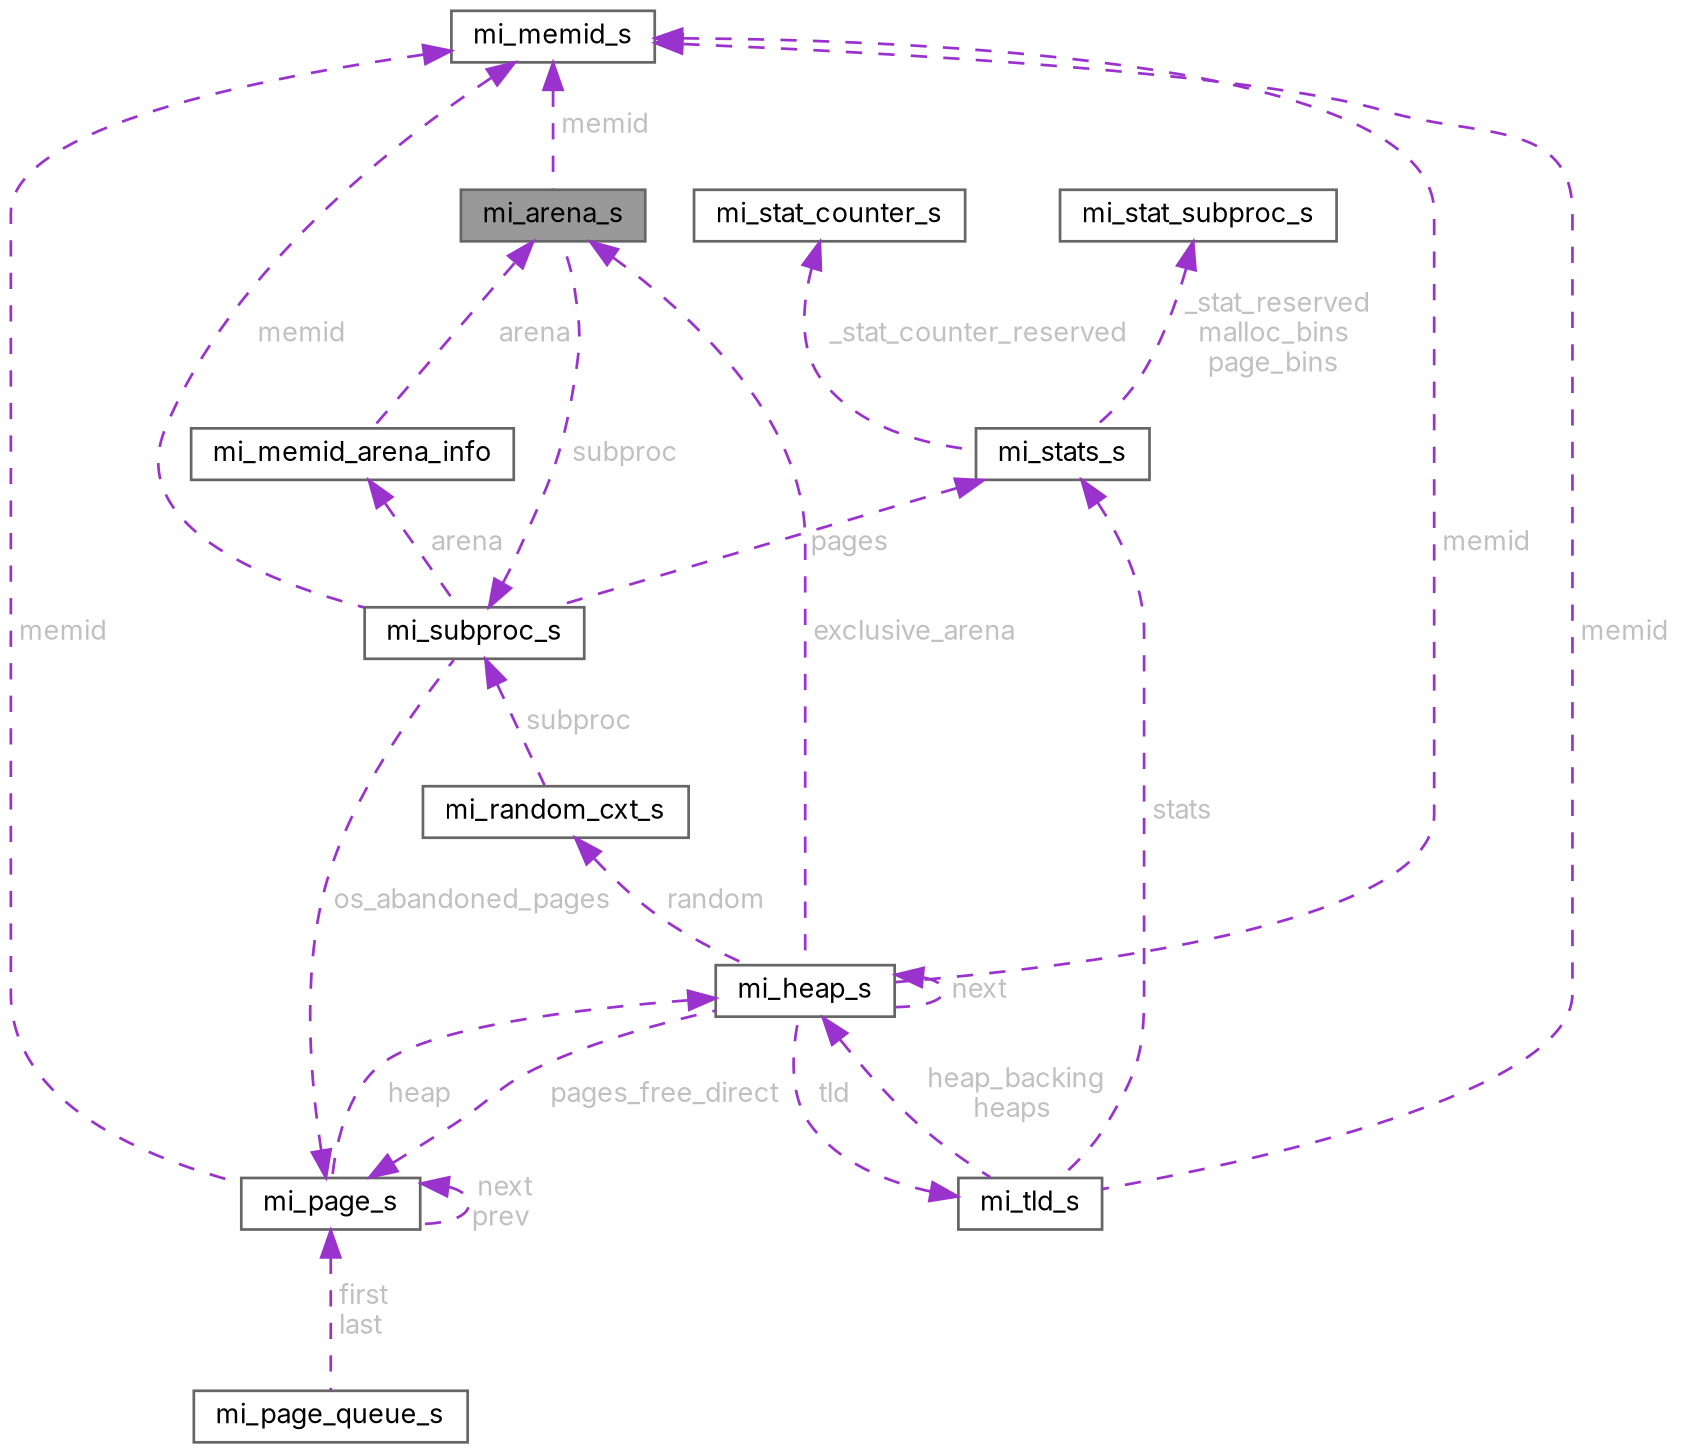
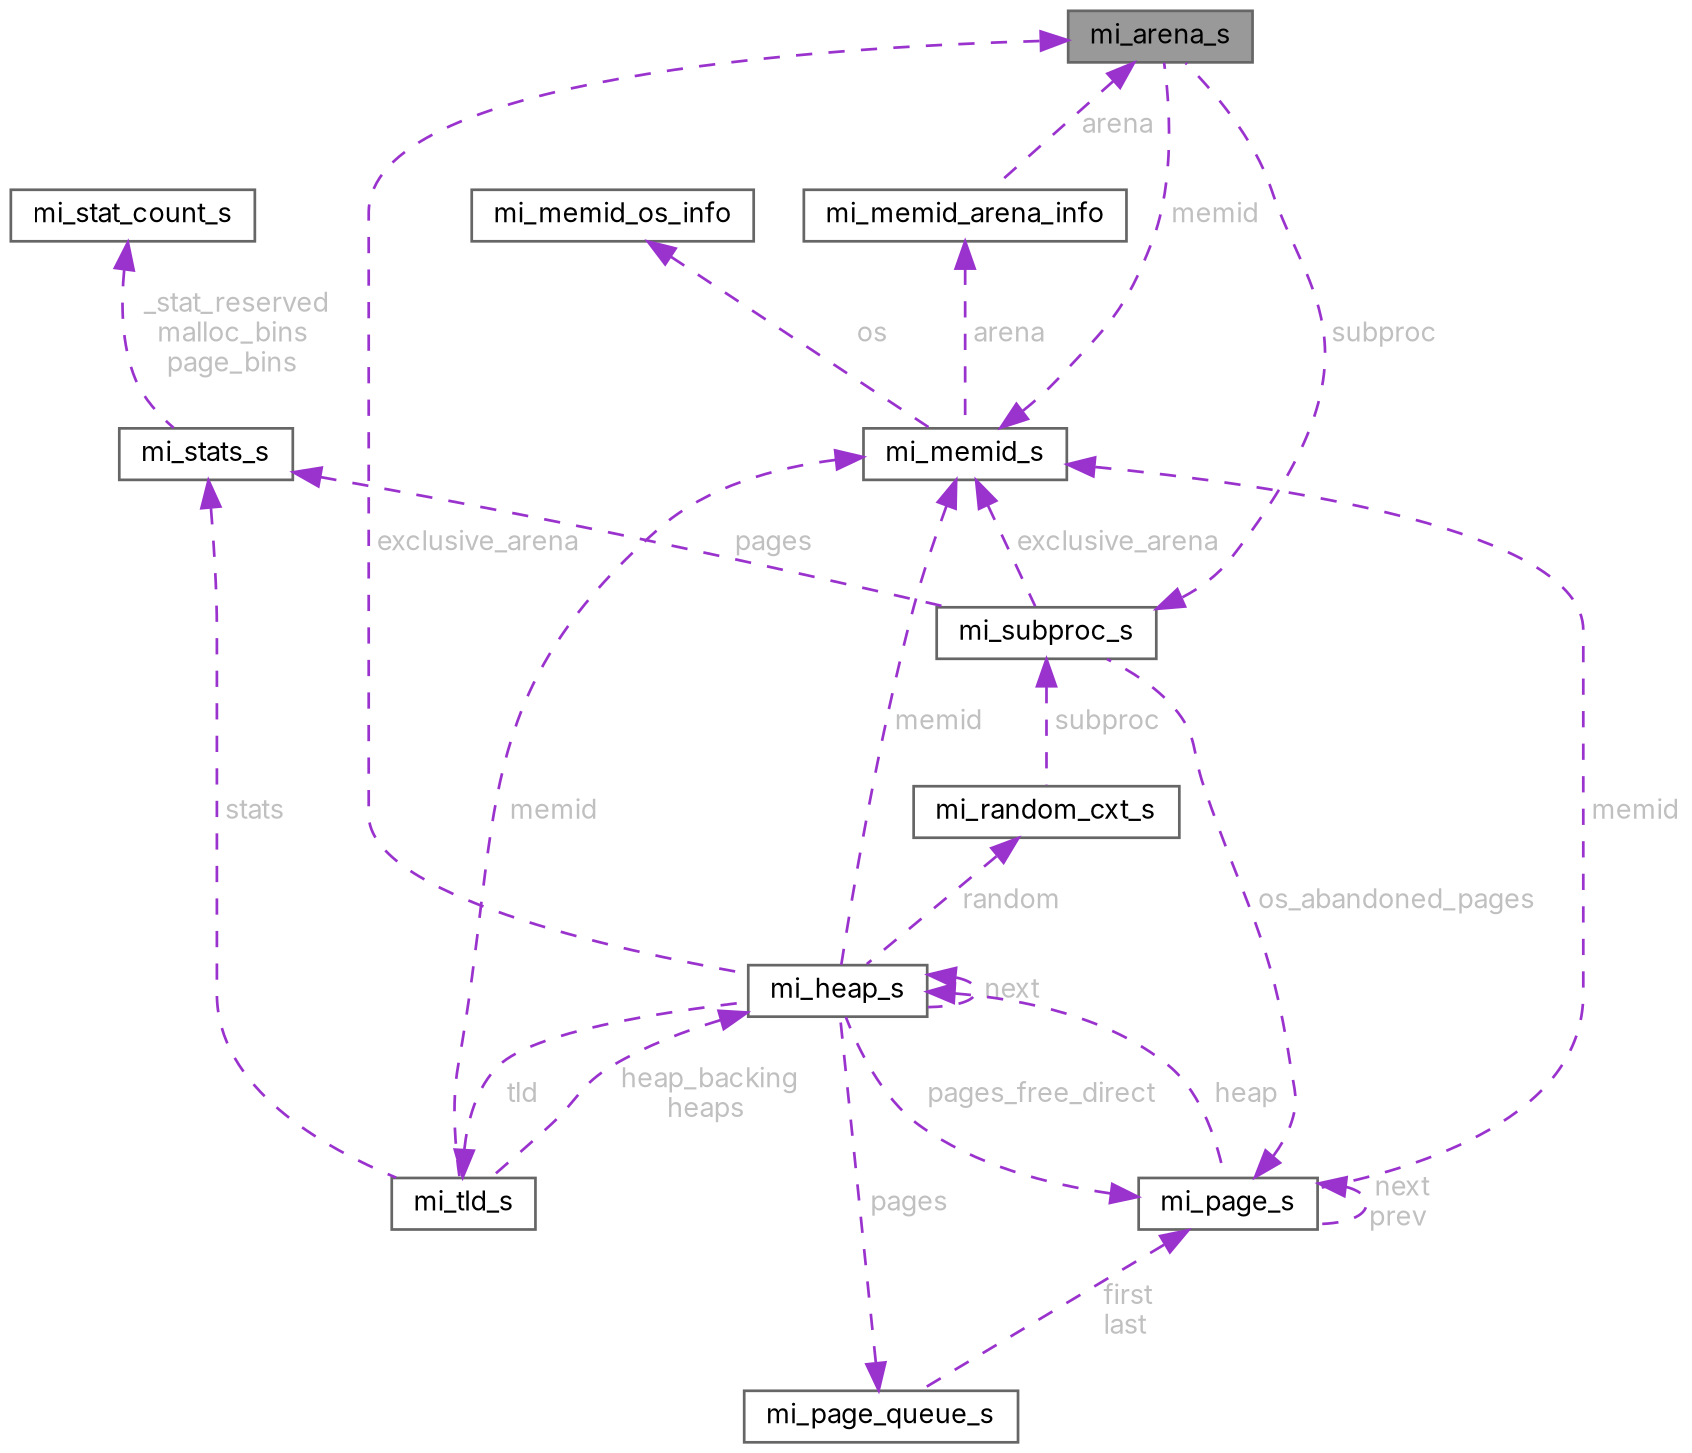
node "mi_memid_os_info": added
node "mi_stat_counter_s": removed
node "mi_stat_subproc_s": label "mi_stat_subproc_s" -> "mi_stat_count_s"
edge "mi_subproc_s" -> "mi_memid_s": label " memid" -> " exclusive_arena"
edge "mi_subproc_s" -> "mi_memid_arena_info": now "mi_memid_s" -> "mi_memid_arena_info"
edge "mi_heap_s" -> "mi_page_queue_s": added, label "pages"
